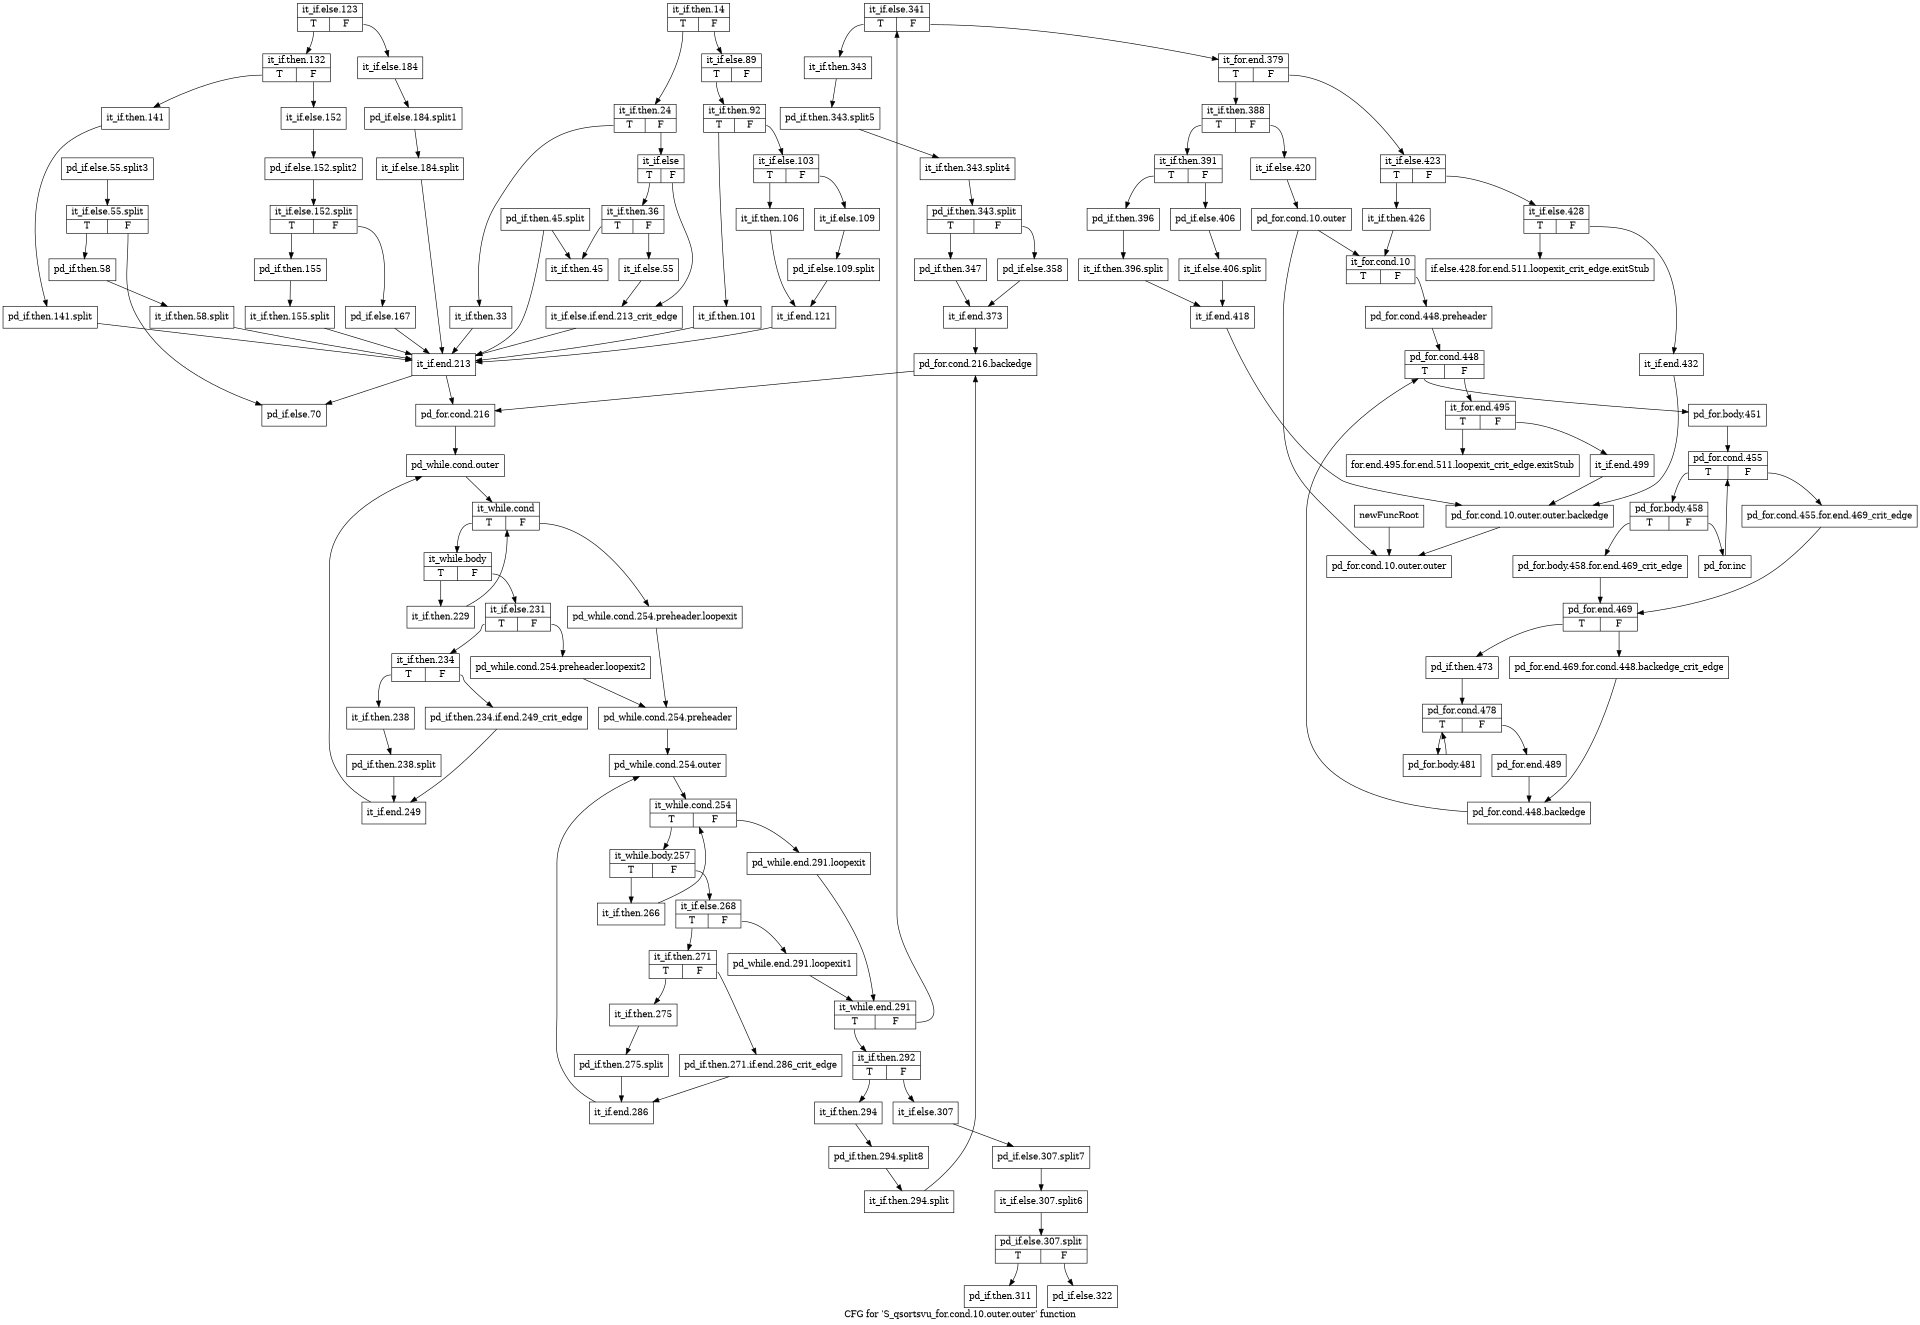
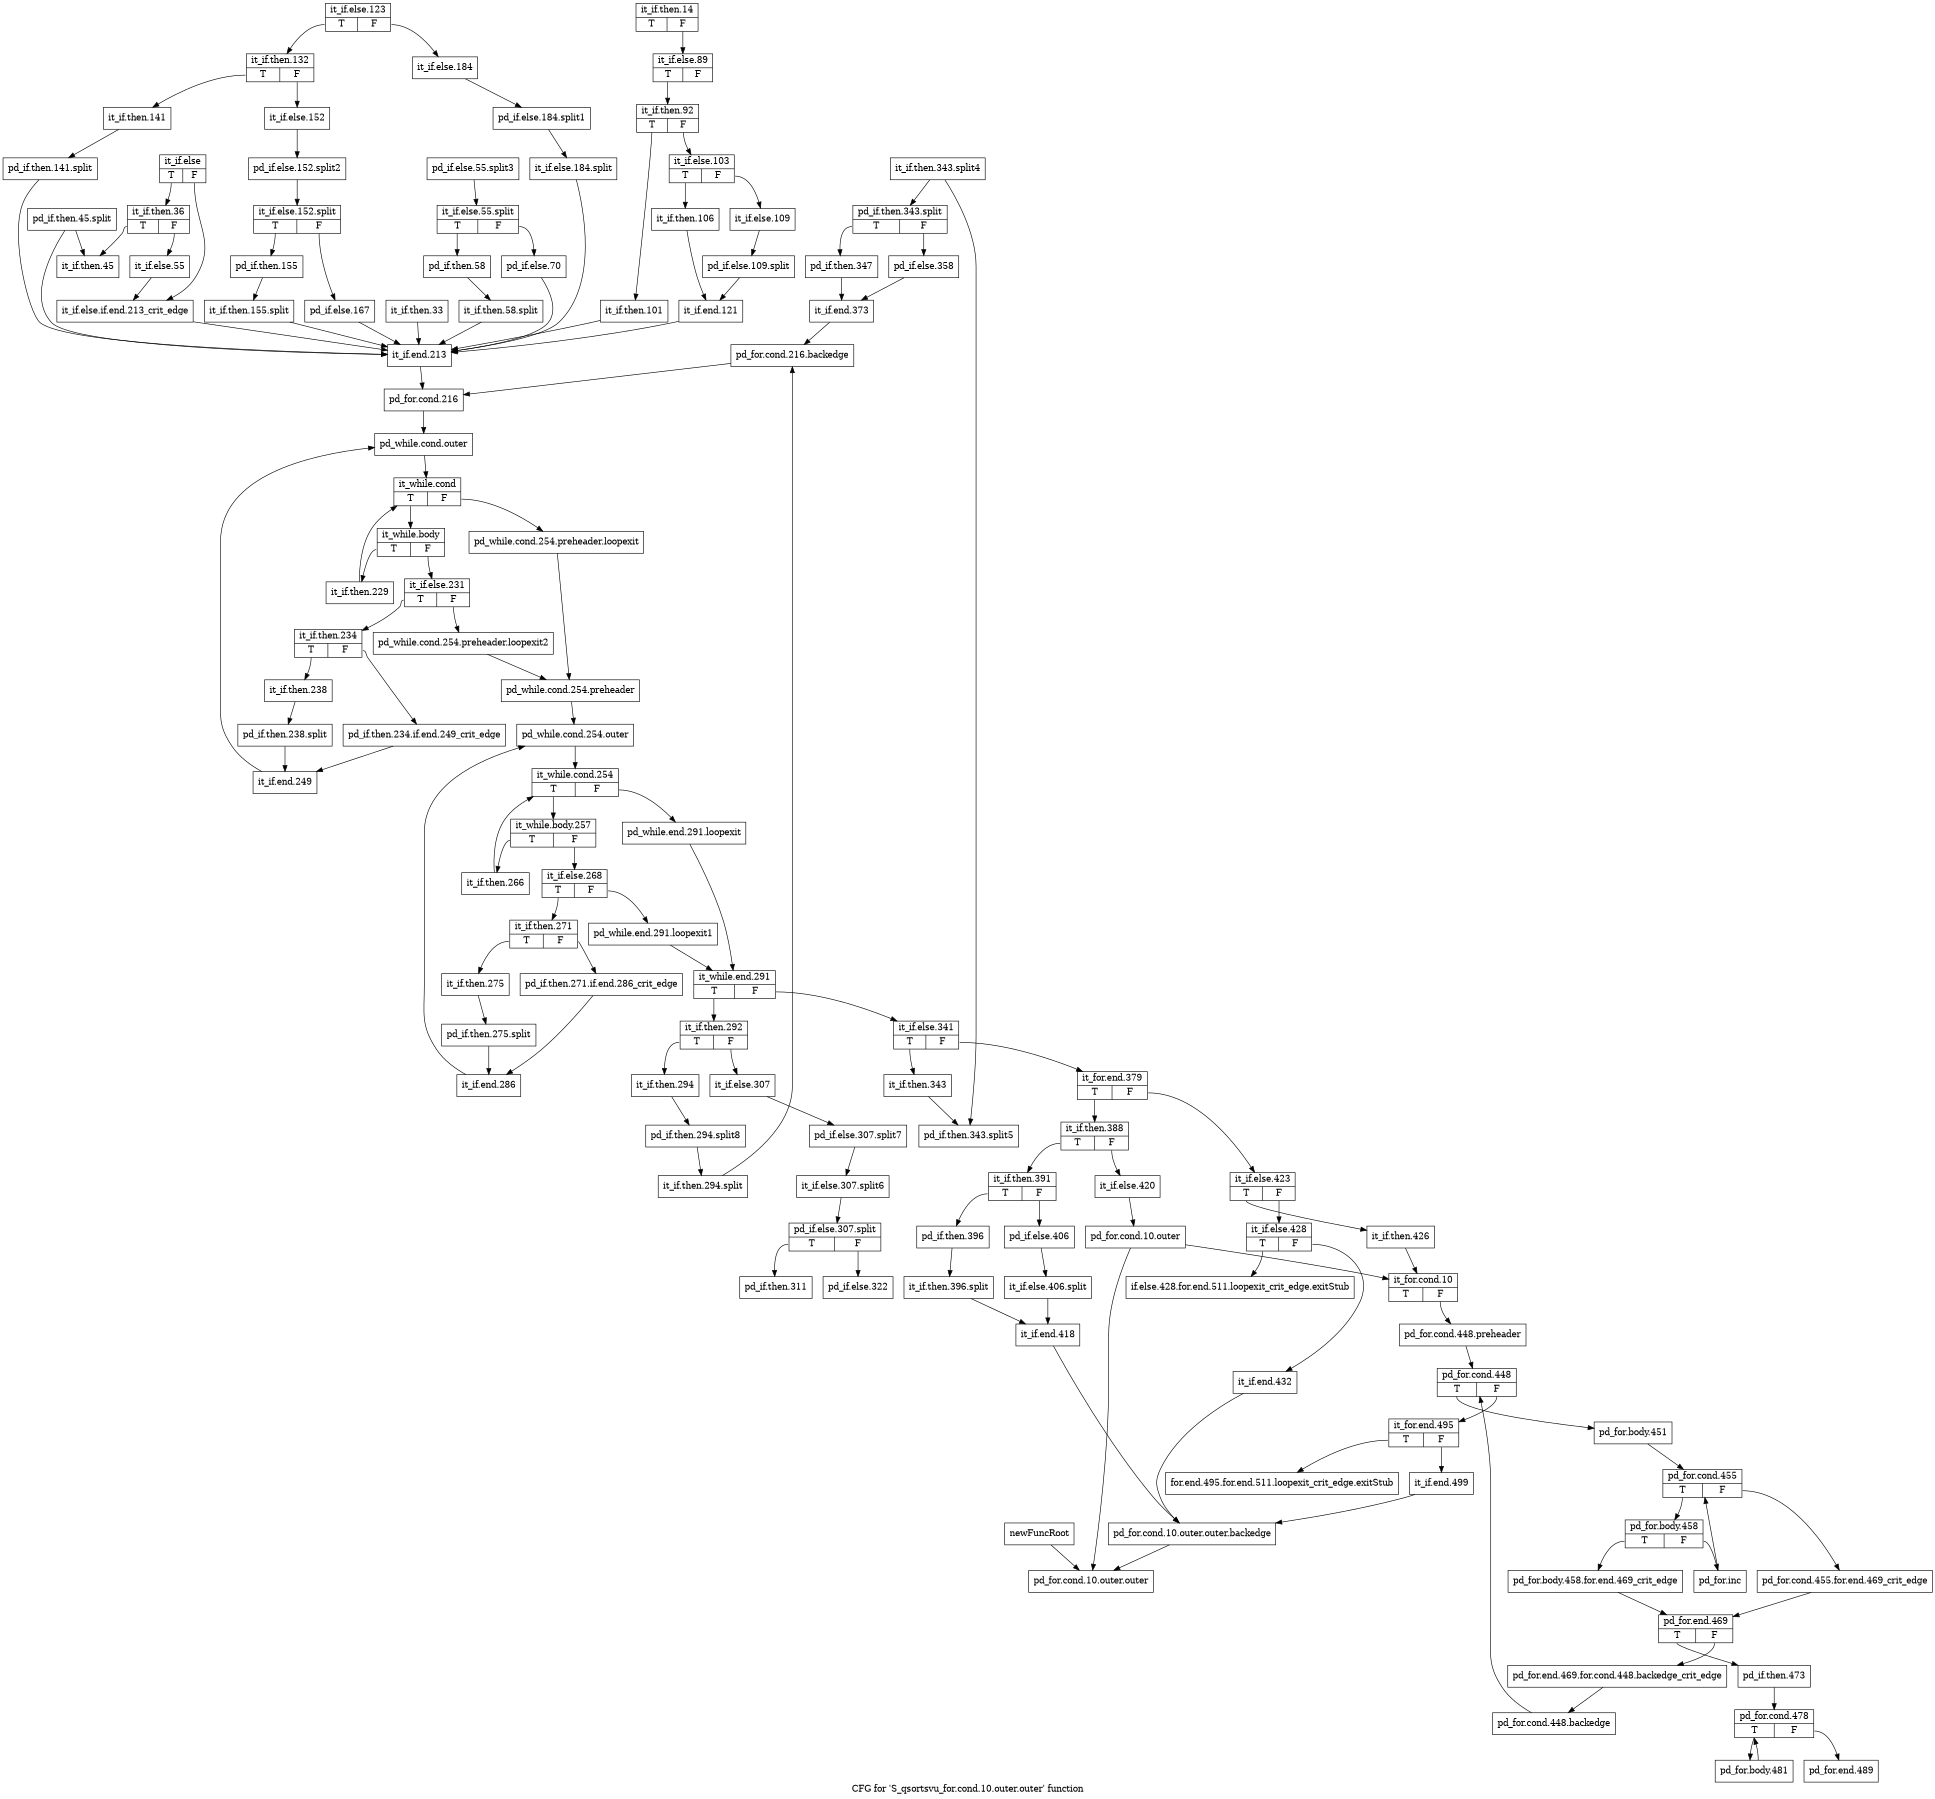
node "it_if.then.24": removed
edge "pd_if.then.343.split5" -> "it_if.then.343.split4": reversed
edge "it_if.end.213" -> "pd_if.else.70": reversed
edge "pd_for.end.489" -> "pd_for.cond.448.backedge": removed
